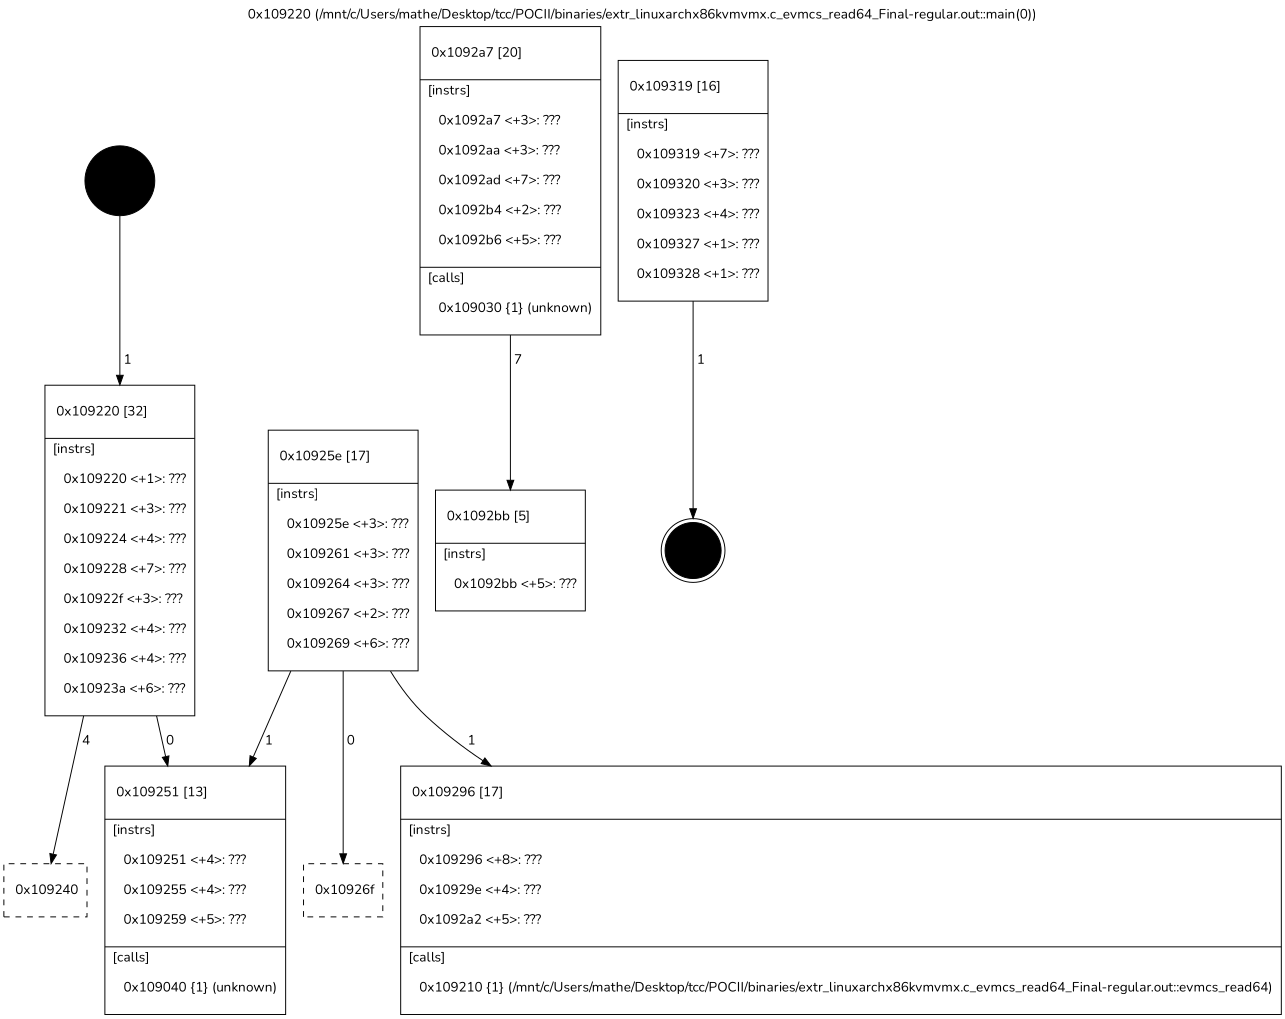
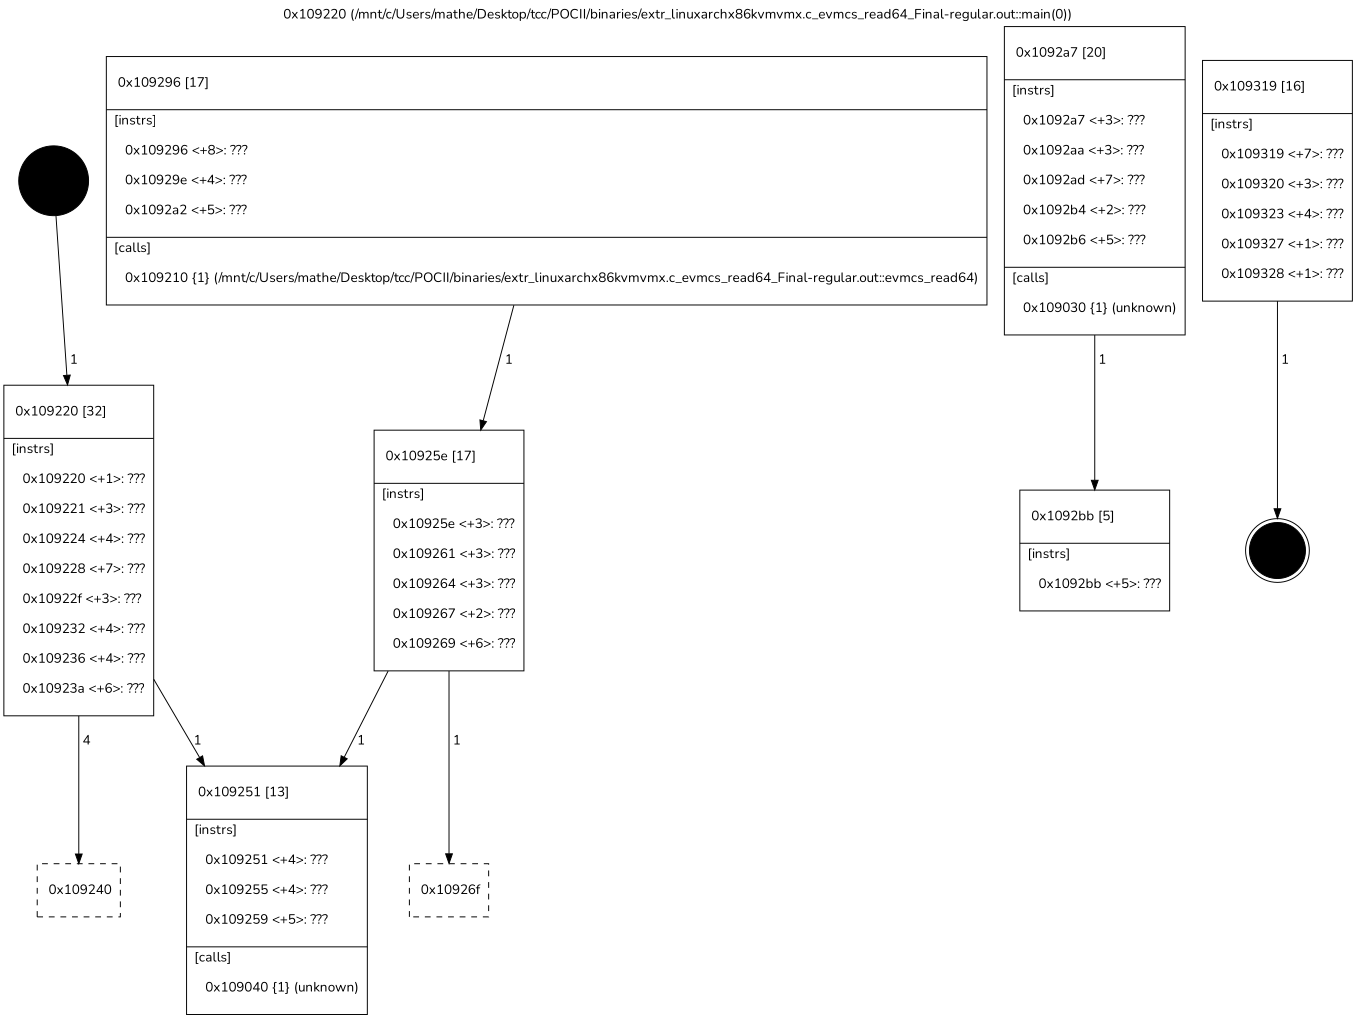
edge "0x1092a7 [20]" -> "0x1092bb [5]": label " 7" -> " 1"
edge "0x10925e [17]" -> "0x109296 [17]": reversed
edge "0x109220 [32]" -> "0x109251 [13]": label " 0" -> " 1"
edge "0x10925e [17]" -> "0x10926f": label " 0" -> " 1"
